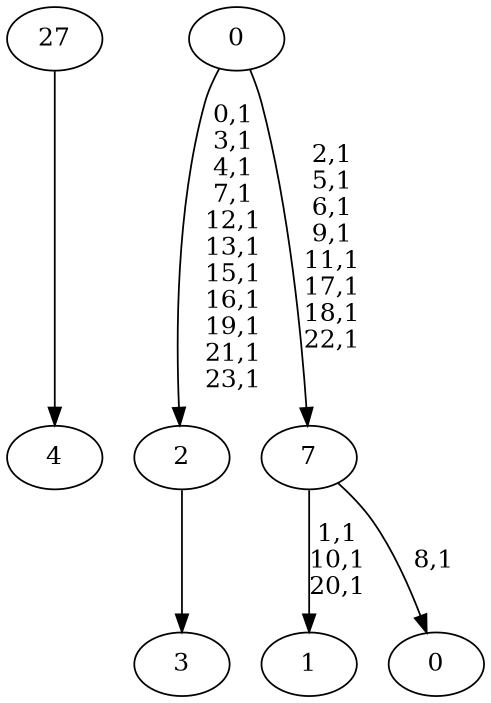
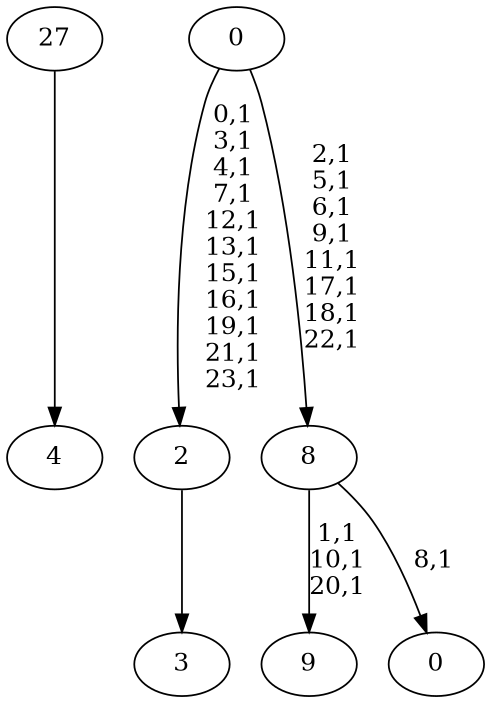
node "7": label "7" -> "8"
node "1": label "1" -> "9"
